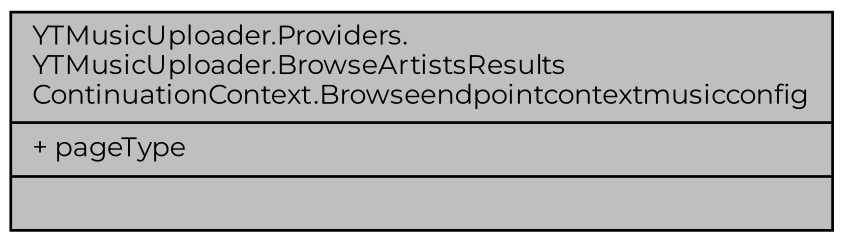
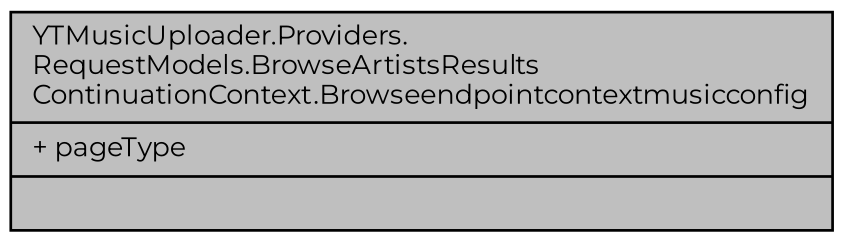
node "YTMusicUploader.Providers.": text "YTMusicUploader.BrowseArtistsResults" -> "RequestModels.BrowseArtistsResults"
